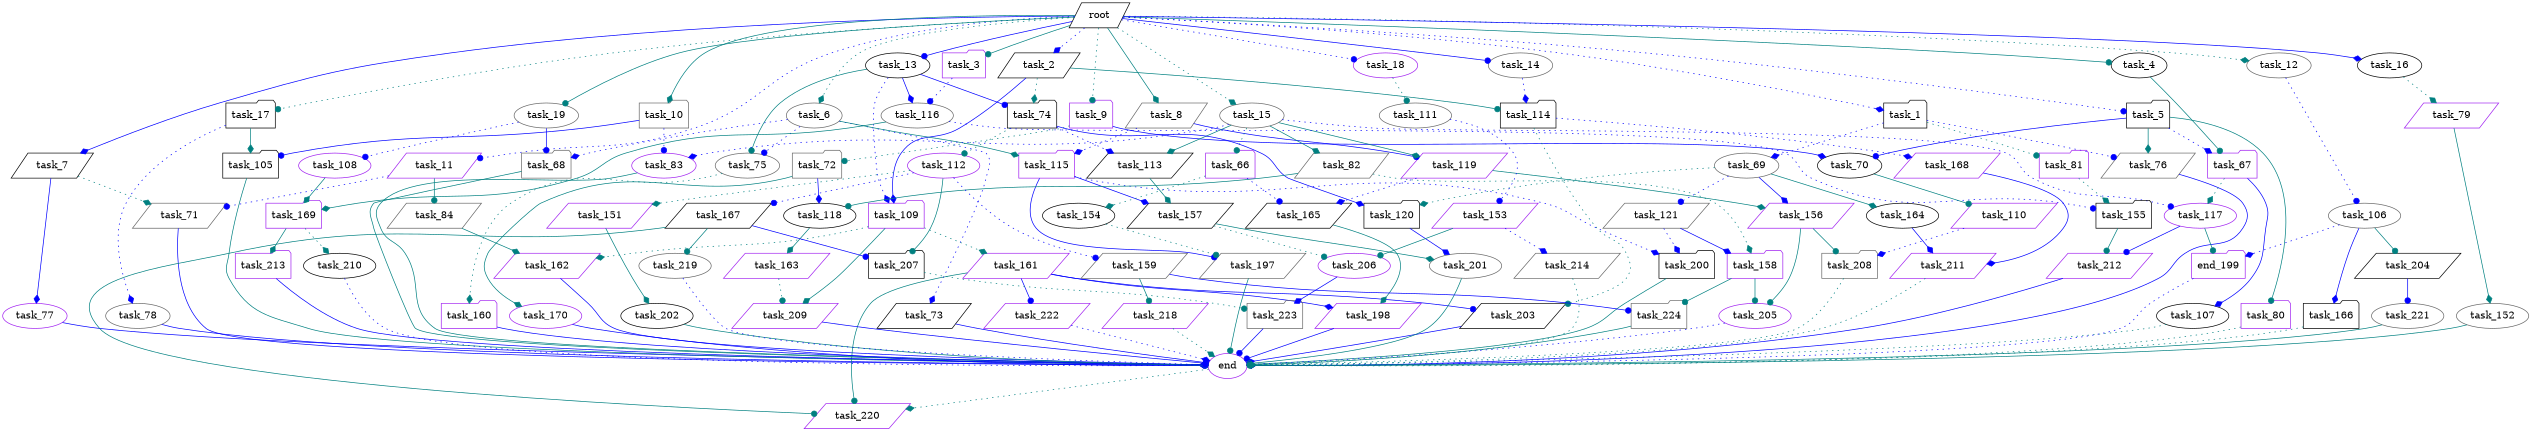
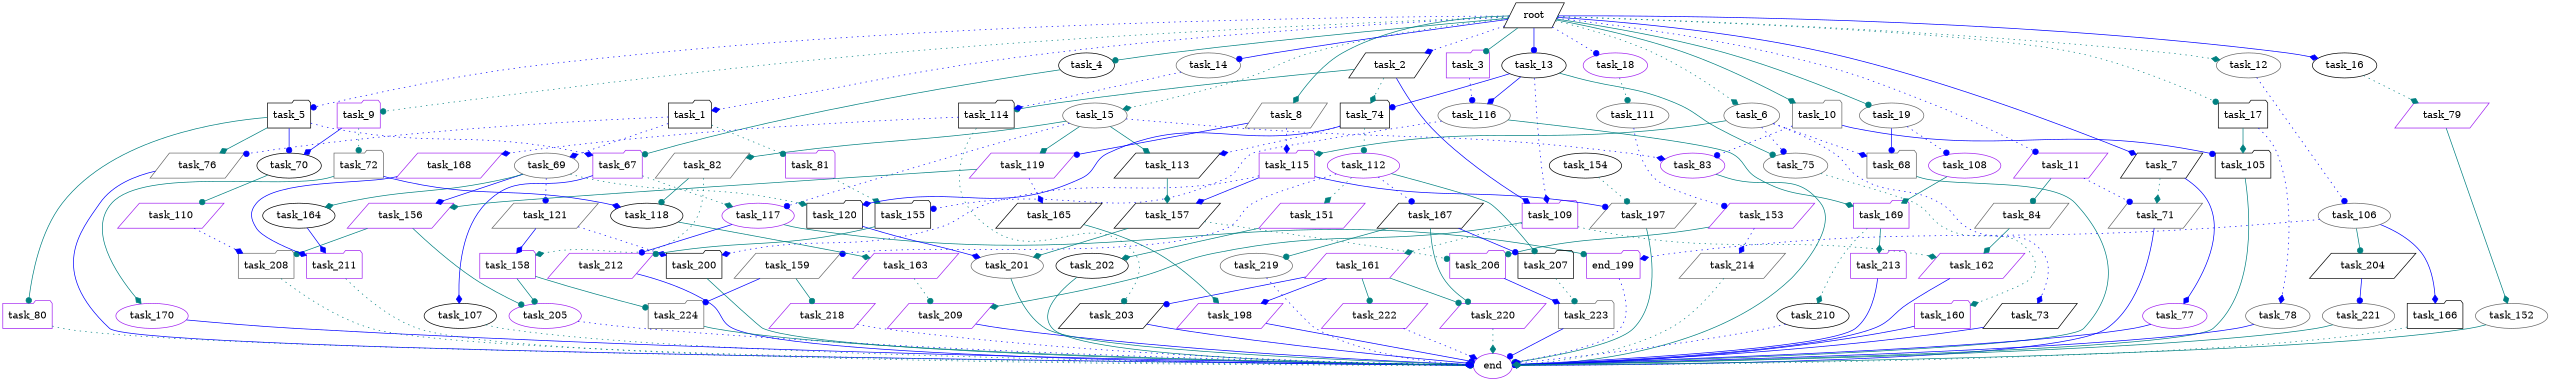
node "task_66": removed
node "task_206": shape ellipse -> folder
node "task_211": shape parallelogram -> folder
edge "task_161" -> "task_222": color blue -> teal
edge "task_218" -> "end": color teal -> blue
edge "end" -> "task_220": reversed
